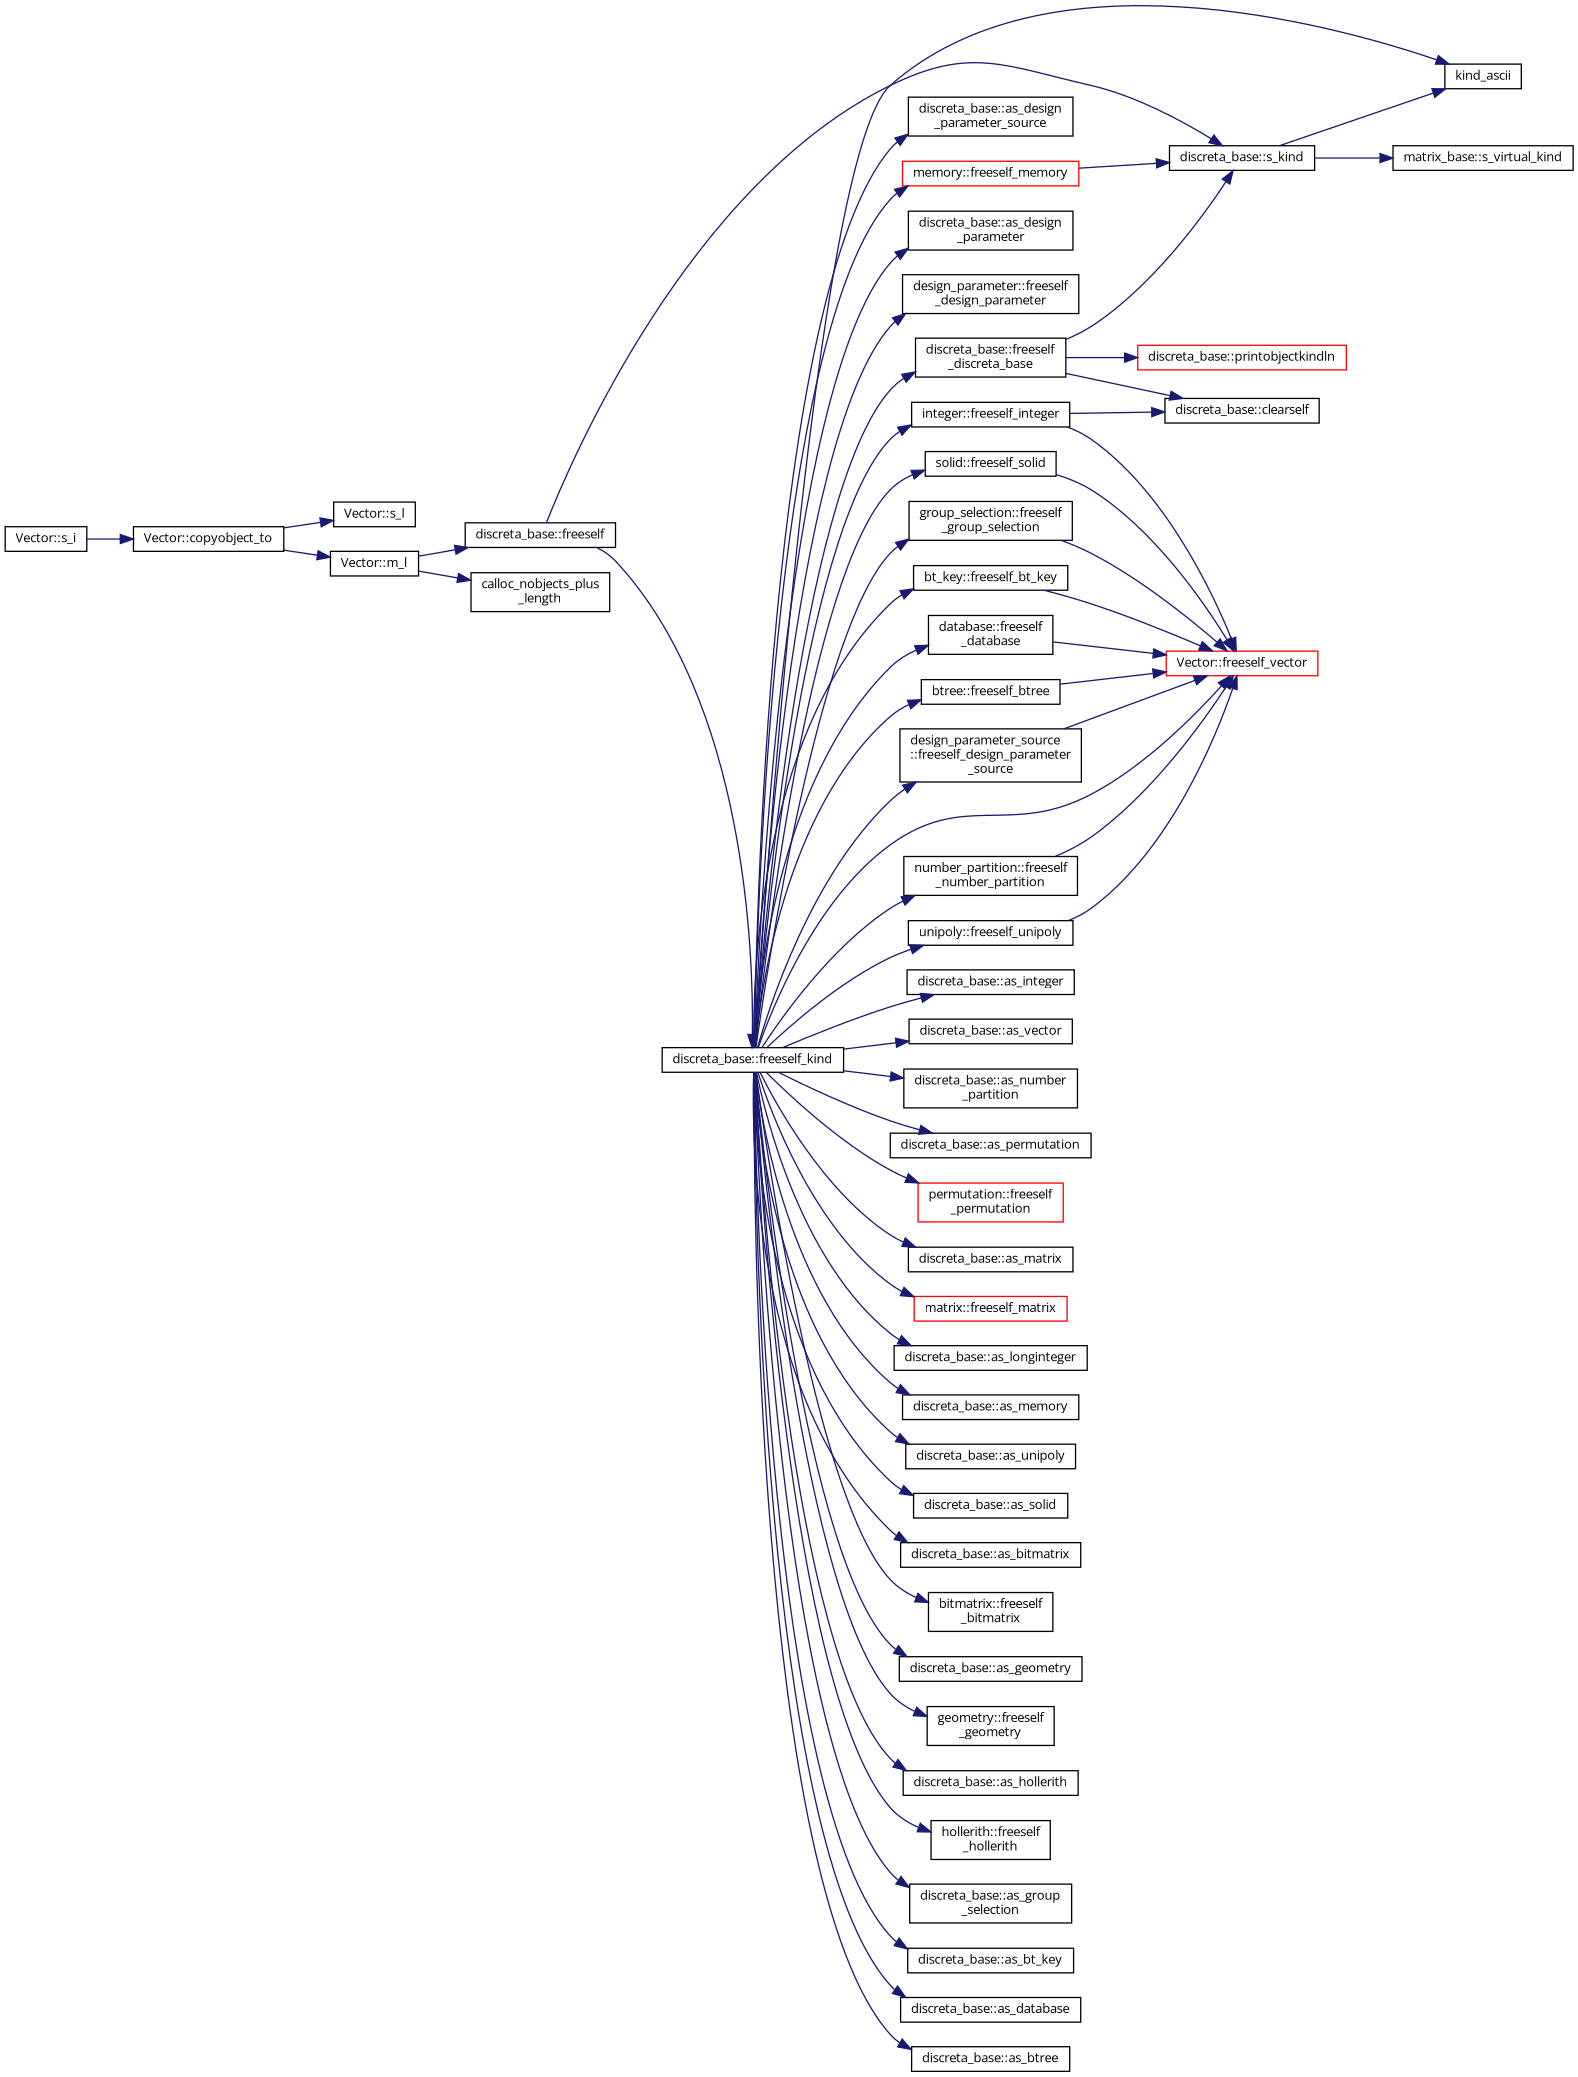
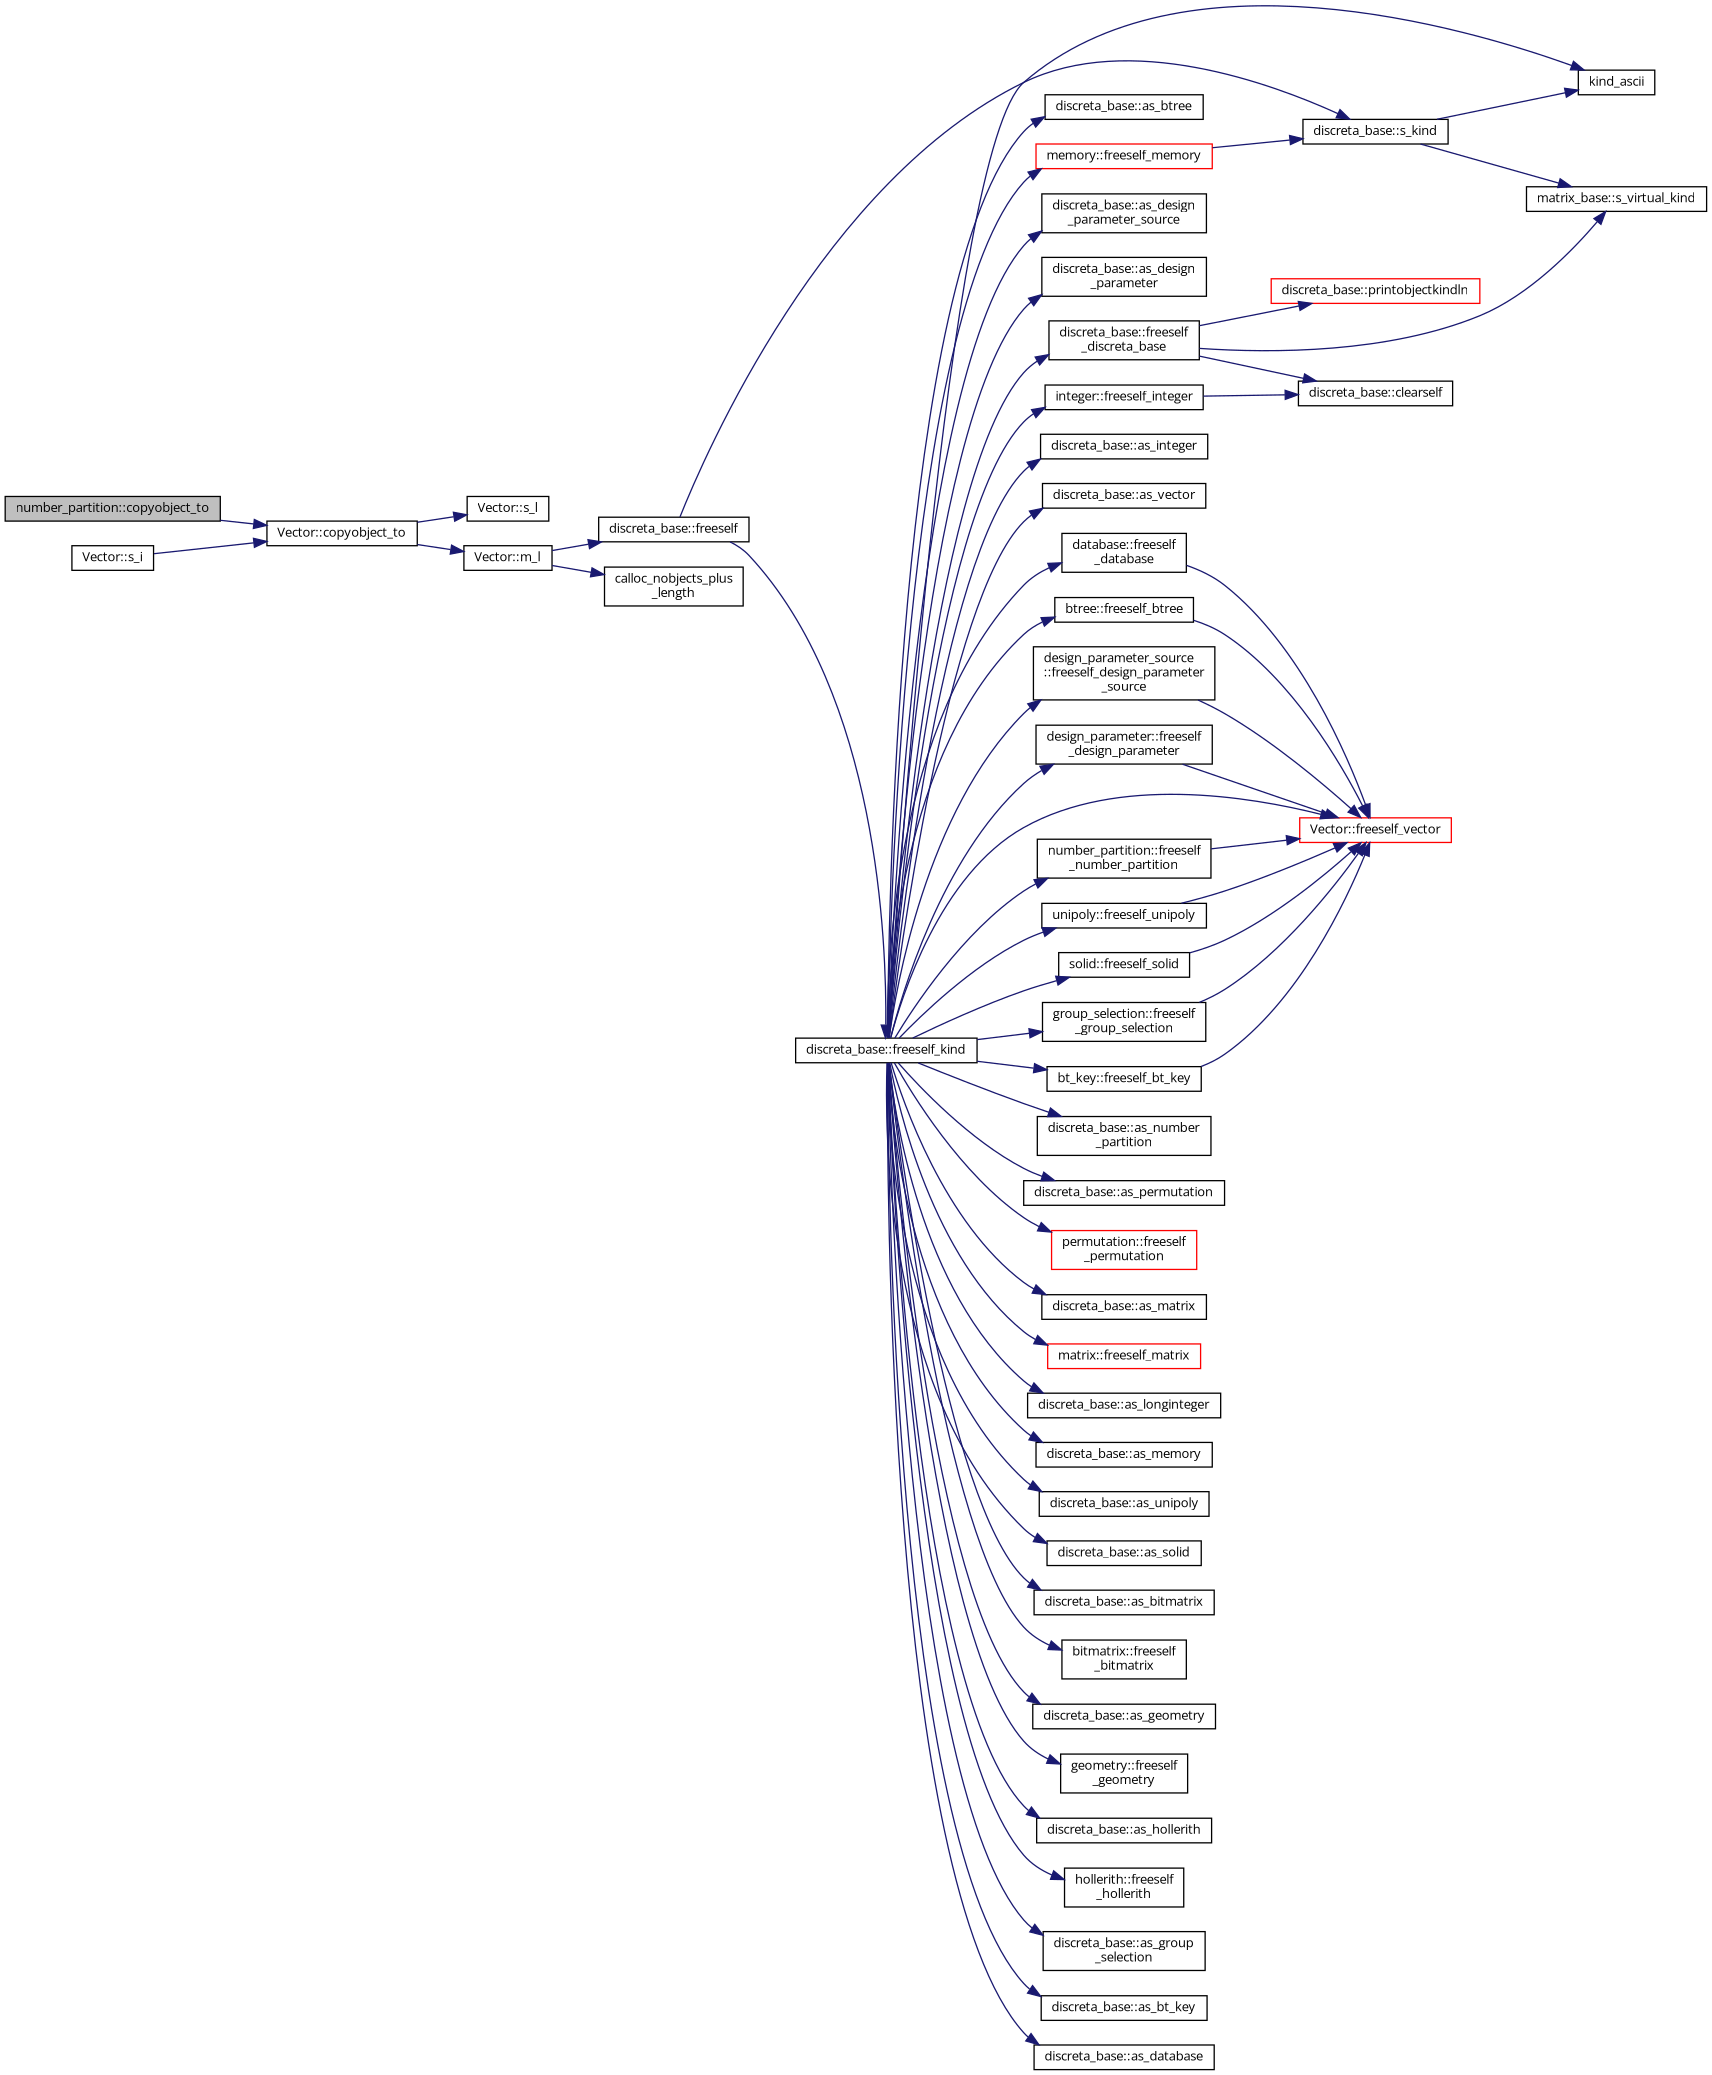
edge "discreta_base::freeself _discreta_base" -> "discreta_base::s_kind": now "discreta_base::freeself _discreta_base" -> "matrix_base::s_virtual_kind"
node "number_partition::copyobject_to": added
edge "integer::freeself_integer" -> "Vector::freeself_vector": now "design_parameter::freeself _design_parameter" -> "Vector::freeself_vector"
